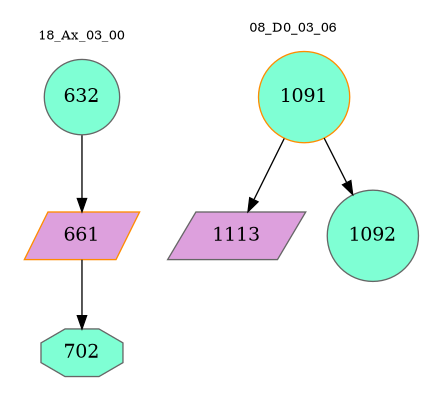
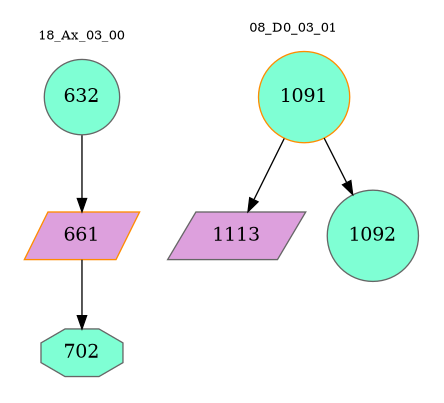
cluster "08_D0_03_06": label "08_D0_03_06" -> "08_D0_03_01"
